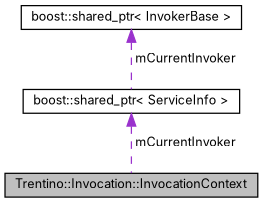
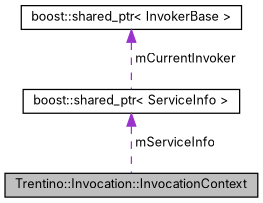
edge "Trentino::Invocation::InvocationContext" -> "boost::shared_ptr< ServiceInfo >": label " mCurrentInvoker" -> " mServiceInfo"
